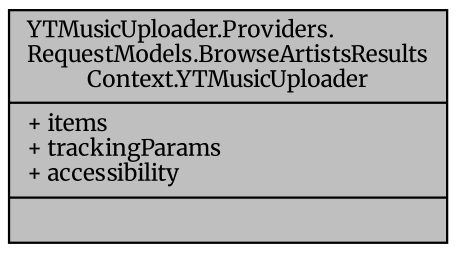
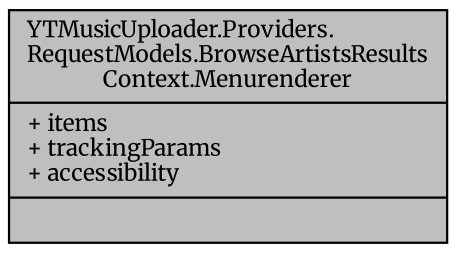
node "YTMusicUploader.Providers.": text "Context.YTMusicUploader" -> "Context.Menurenderer"
